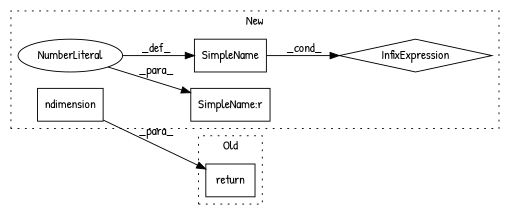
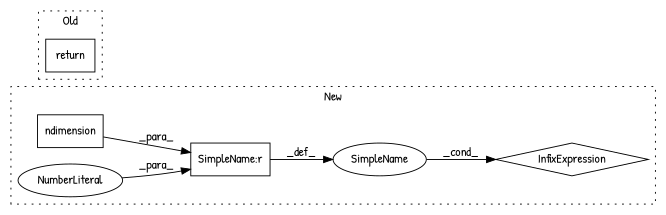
edge "NumberLiteral" -> "SimpleName": now "SimpleName:r" -> "SimpleName"
node "SimpleName": shape box -> ellipse
edge "ndimension" -> "return": now "ndimension" -> "SimpleName:r"
